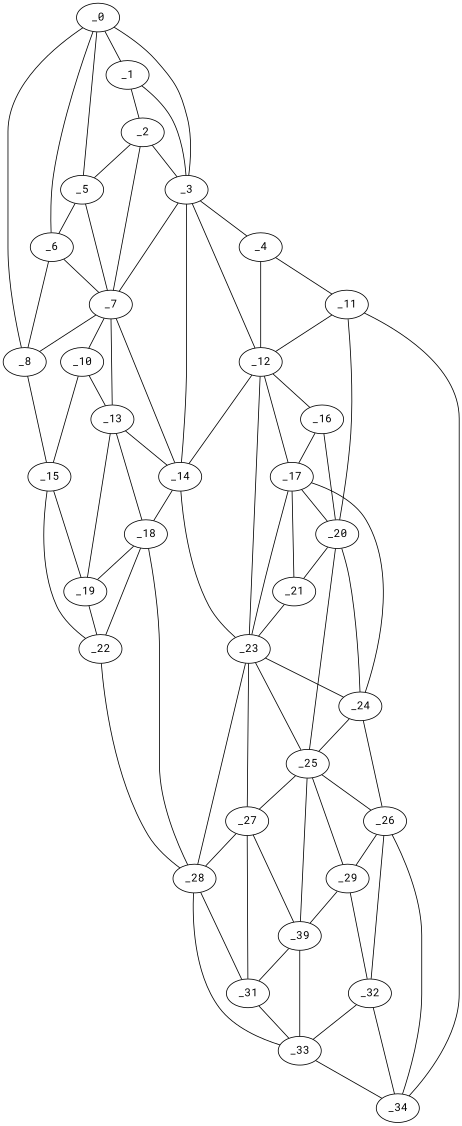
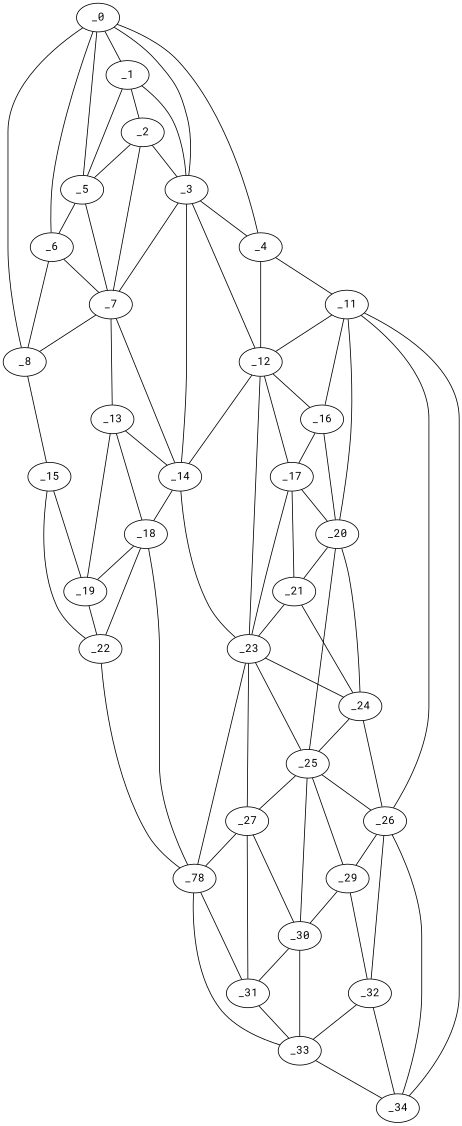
edge "_0" -- "_4": added
edge "_1" -- "_5": added
node "_10": removed
edge "_11" -- "_16": added
edge "_11" -- "_26": added
edge "_17" -- "_24": now "_21" -- "_24"
node "_28": label "_28" -> "_78"
node "_39": label "_39" -> "_30"
